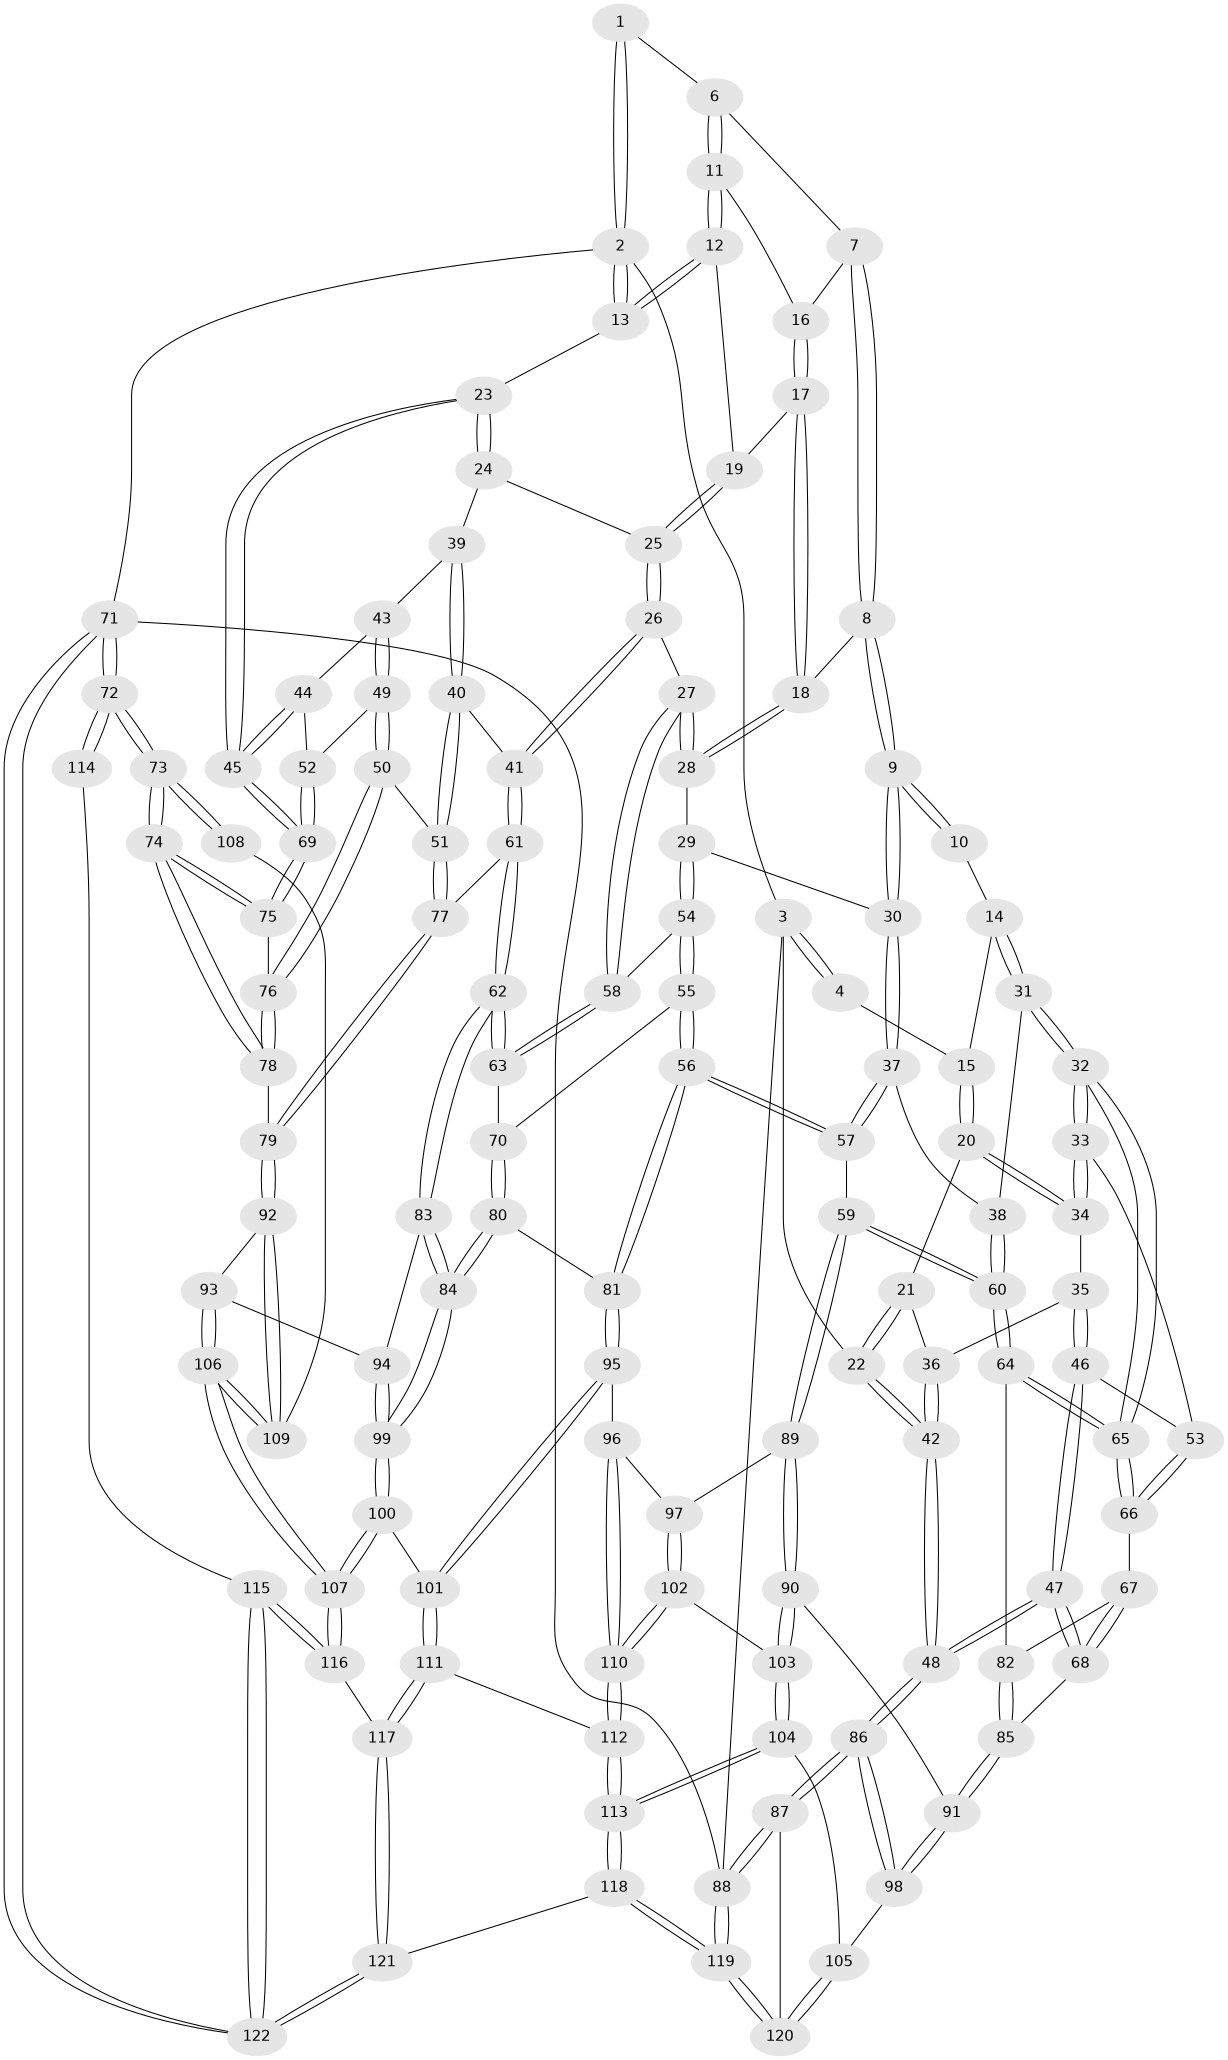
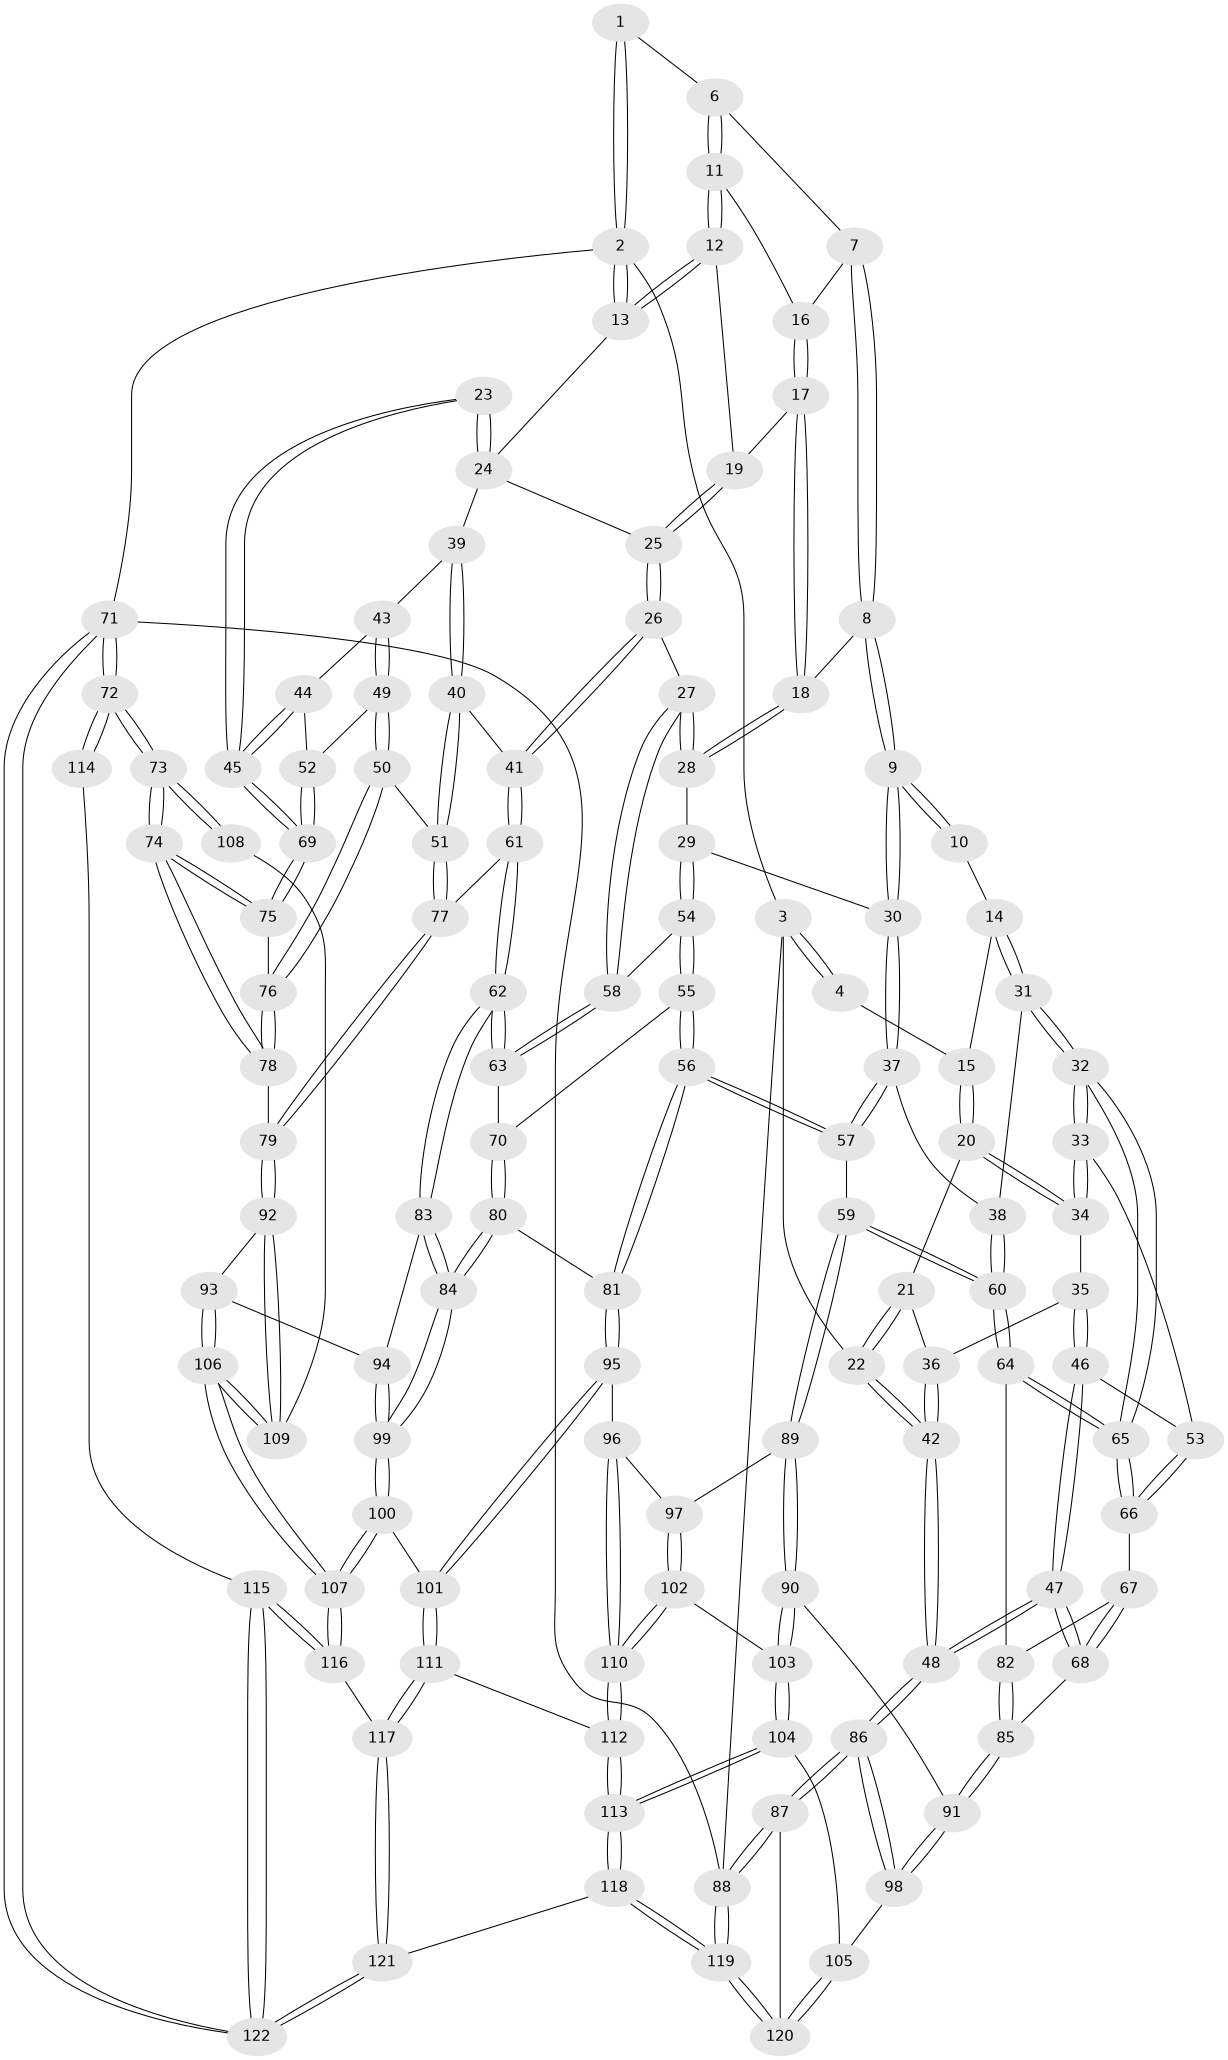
edge "13" -- "23": now "13" -- "24"
